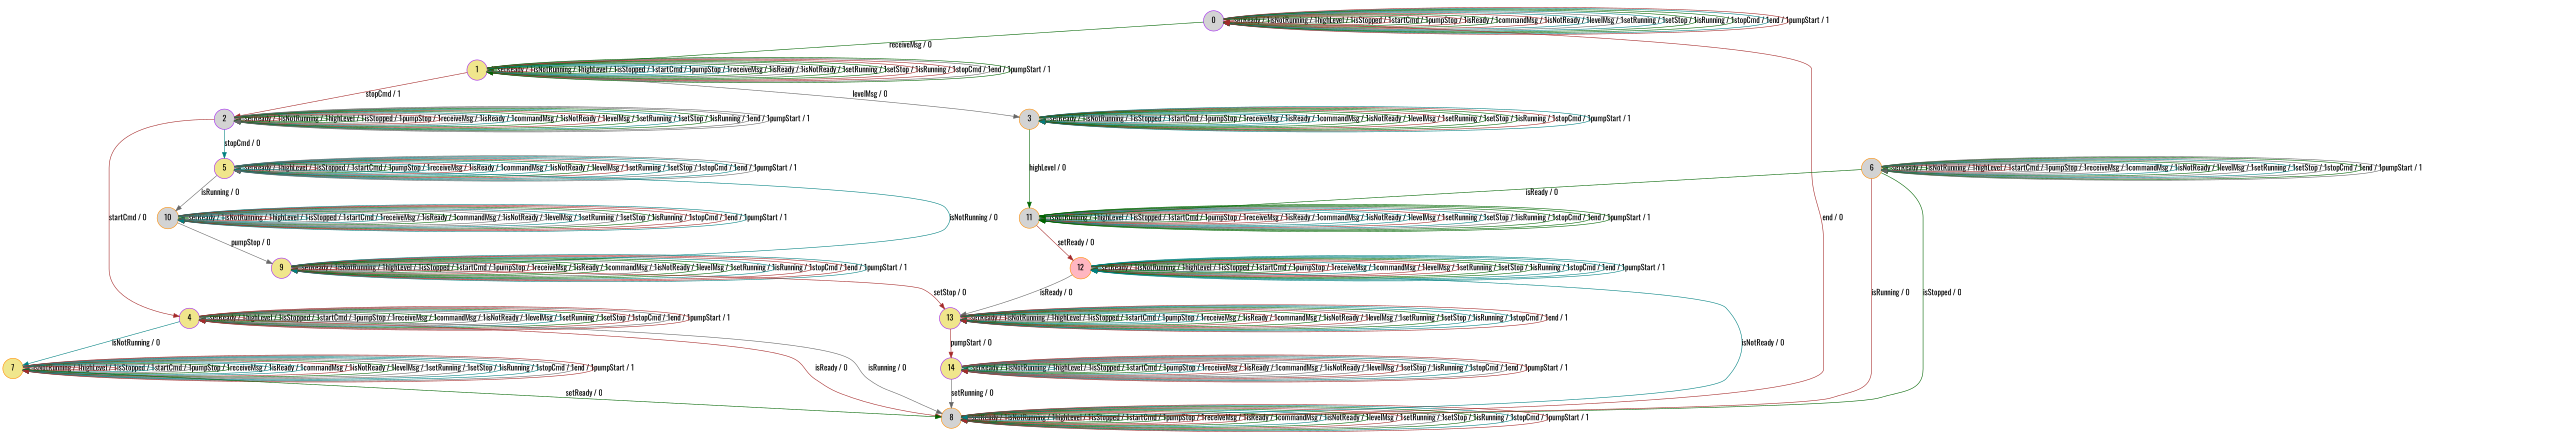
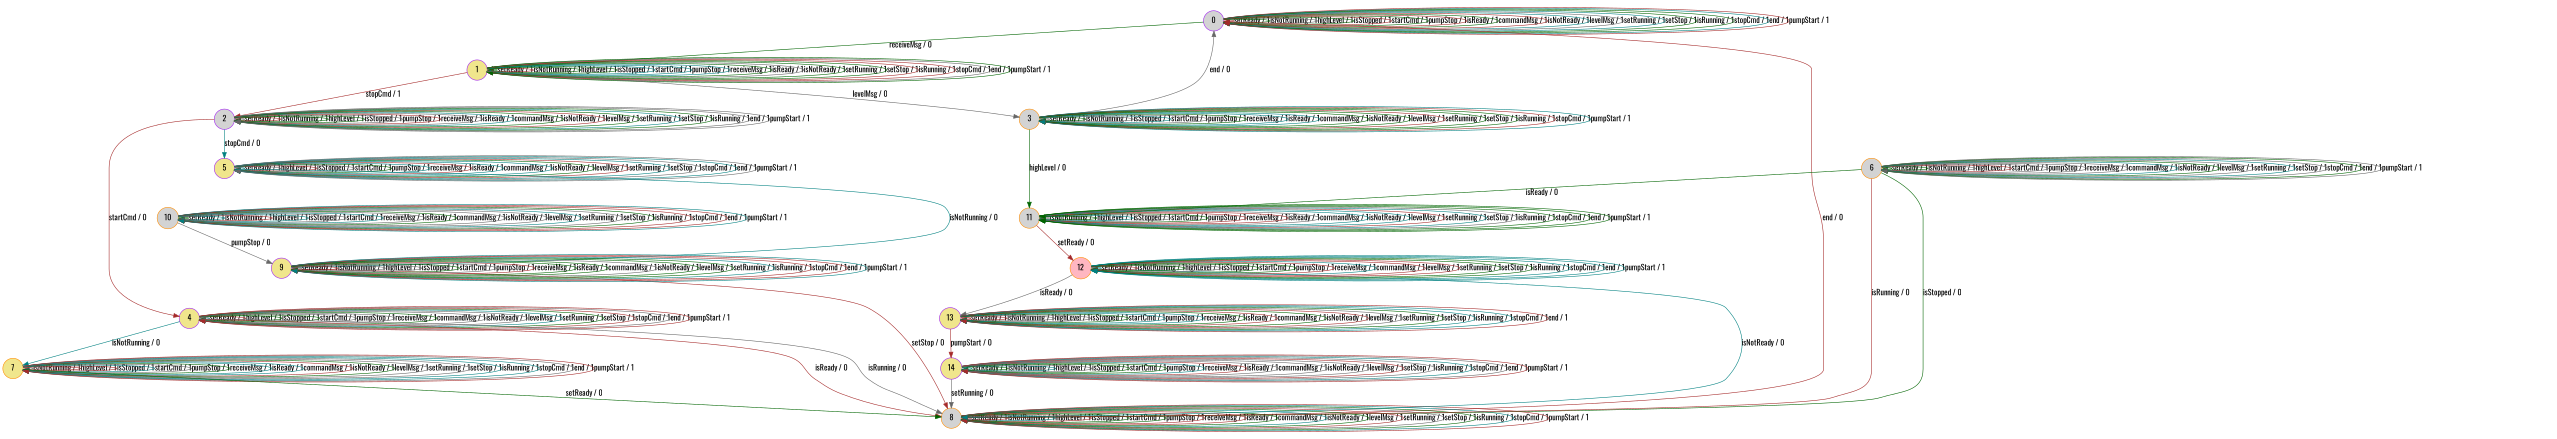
edge "3" -> "0": added, label "end / 0"
edge "5" -> "10": removed, label "isRunning / 0"
edge "9" -> "13": now "9" -> "8"
